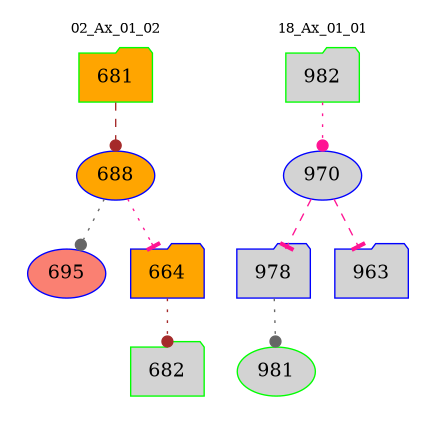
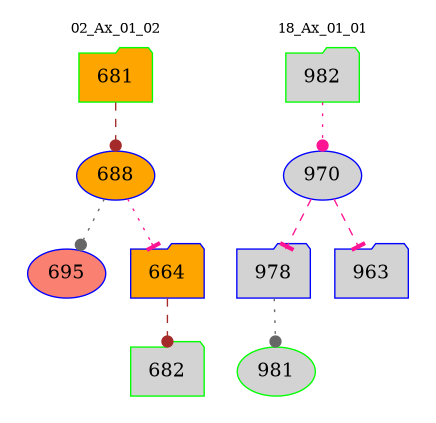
edge "664" -> "682": style dotted -> dashed
